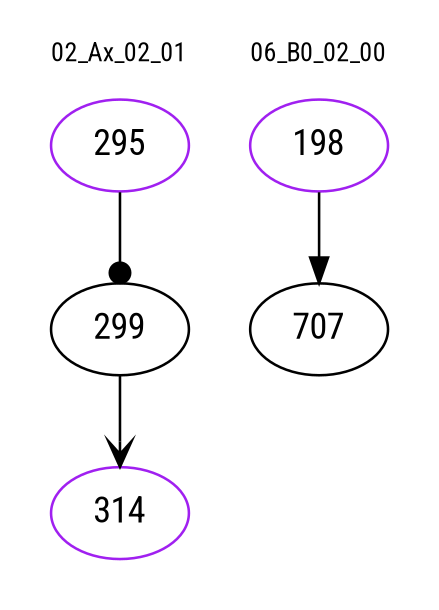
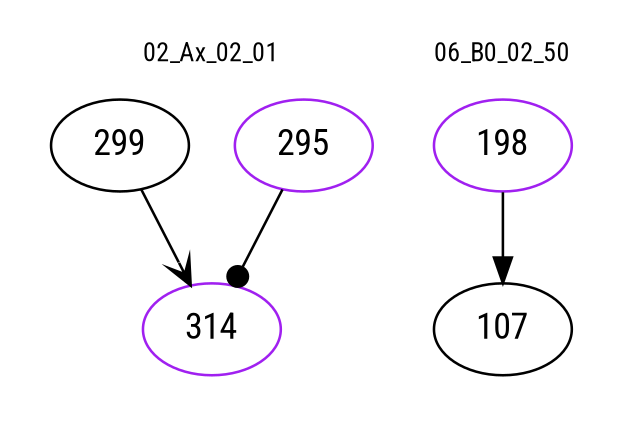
cluster "06_B0_02_00": label "06_B0_02_00" -> "06_B0_02_50"
edge "295" -> "299": now "295" -> "314"
node "707": label "707" -> "107"
